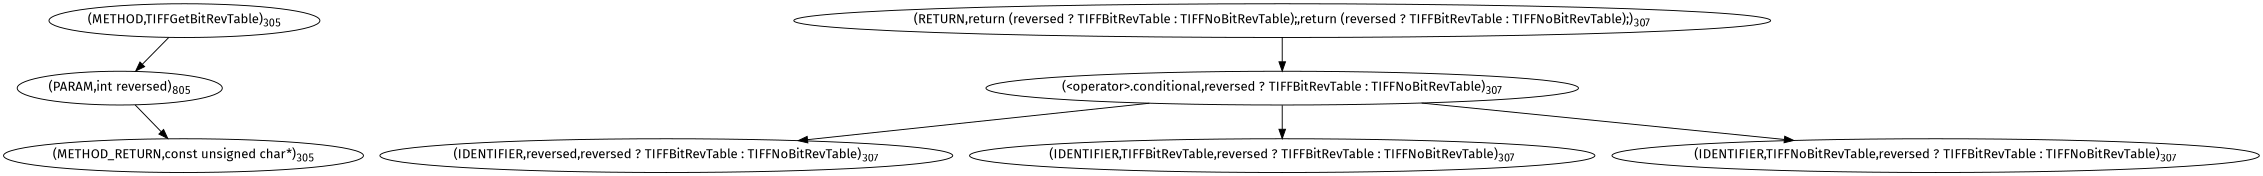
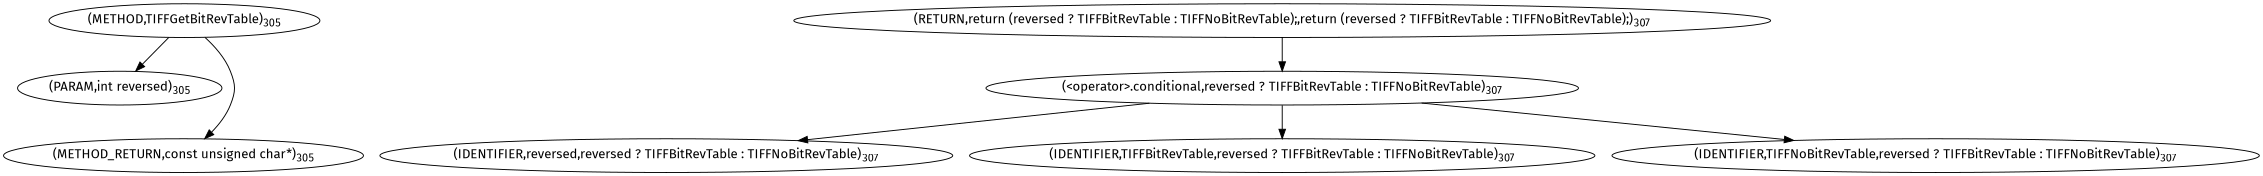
node "(PARAM,int reversed)": text "805" -> "305"
edge "(PARAM,int reversed)" -> "(METHOD_RETURN,const unsigned char*)": now "(METHOD,TIFFGetBitRevTable)" -> "(METHOD_RETURN,const unsigned char*)"
